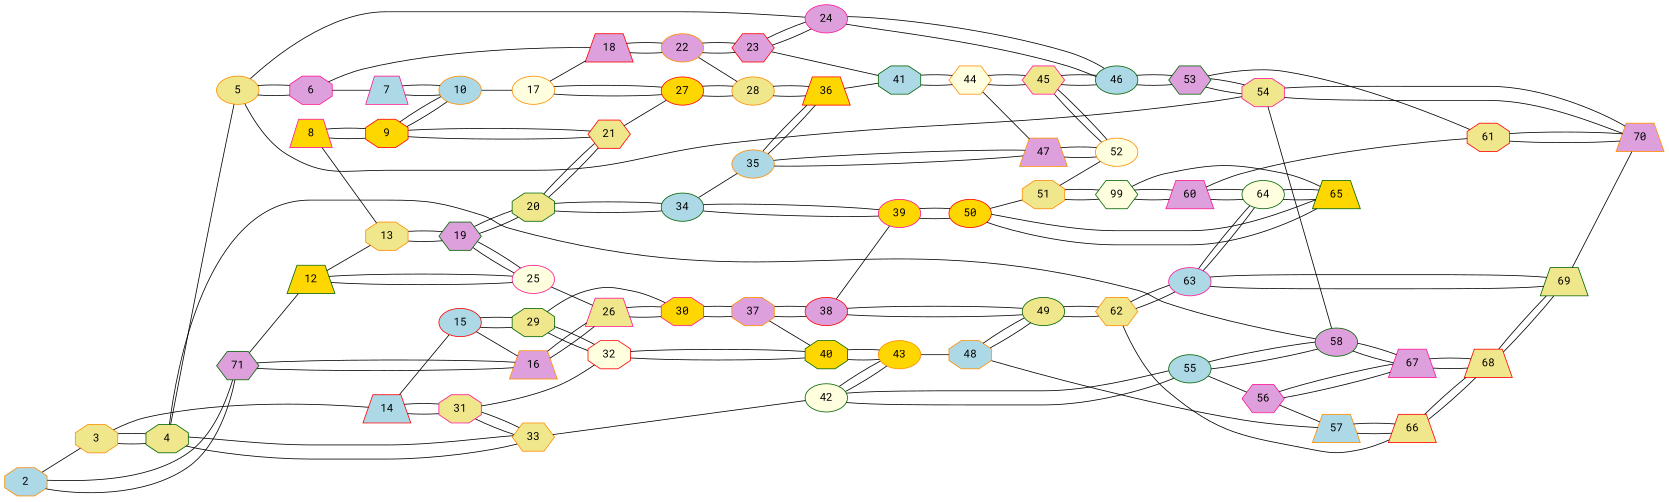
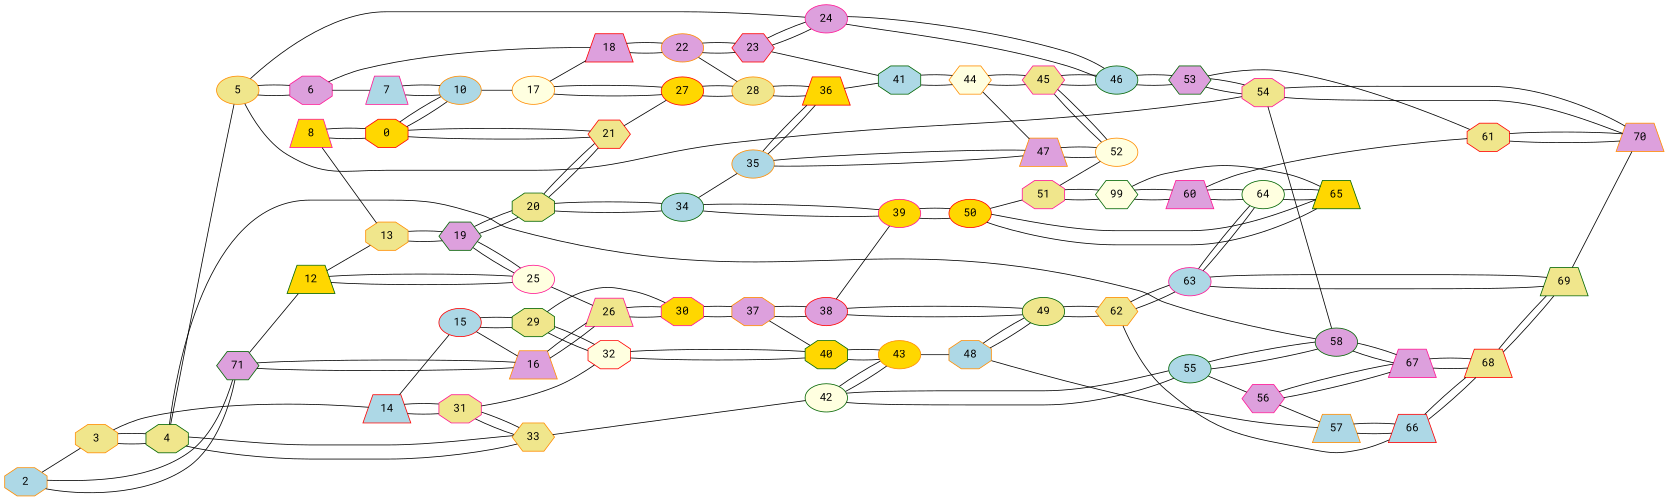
node "9": label "9" -> "0"
node "51": color darkorange -> deeppink
node "66": fillcolor khaki -> lightblue
